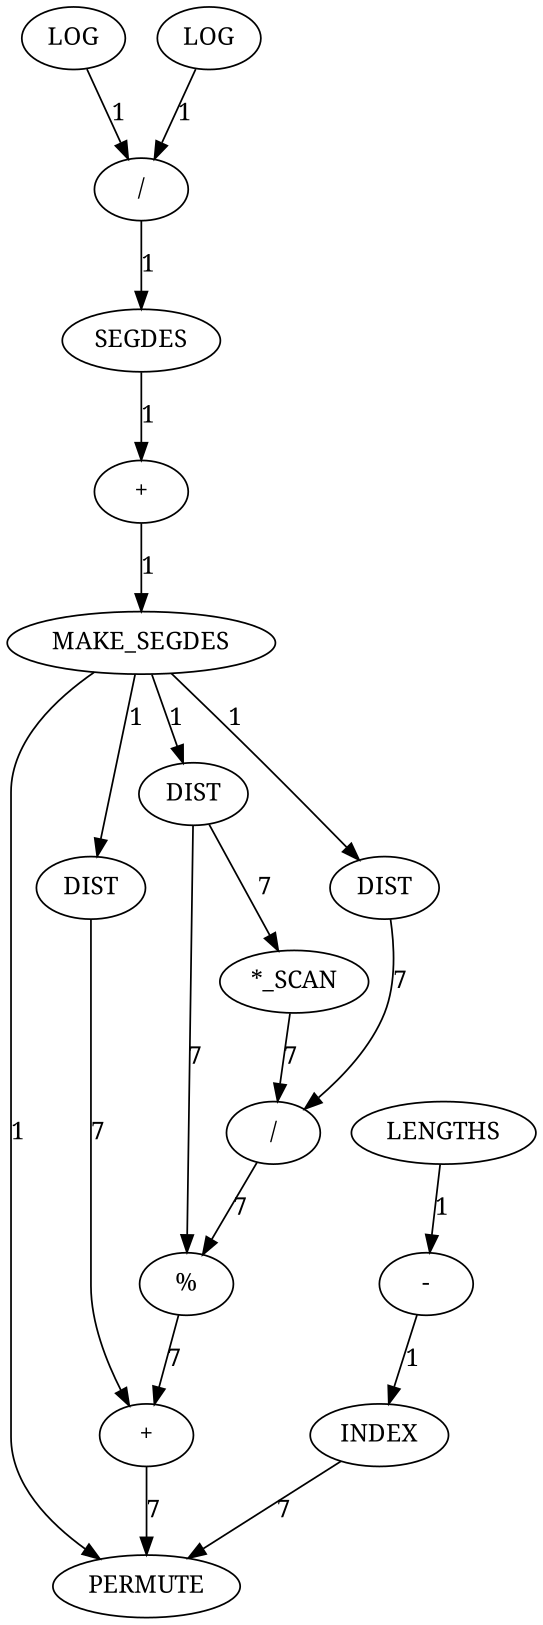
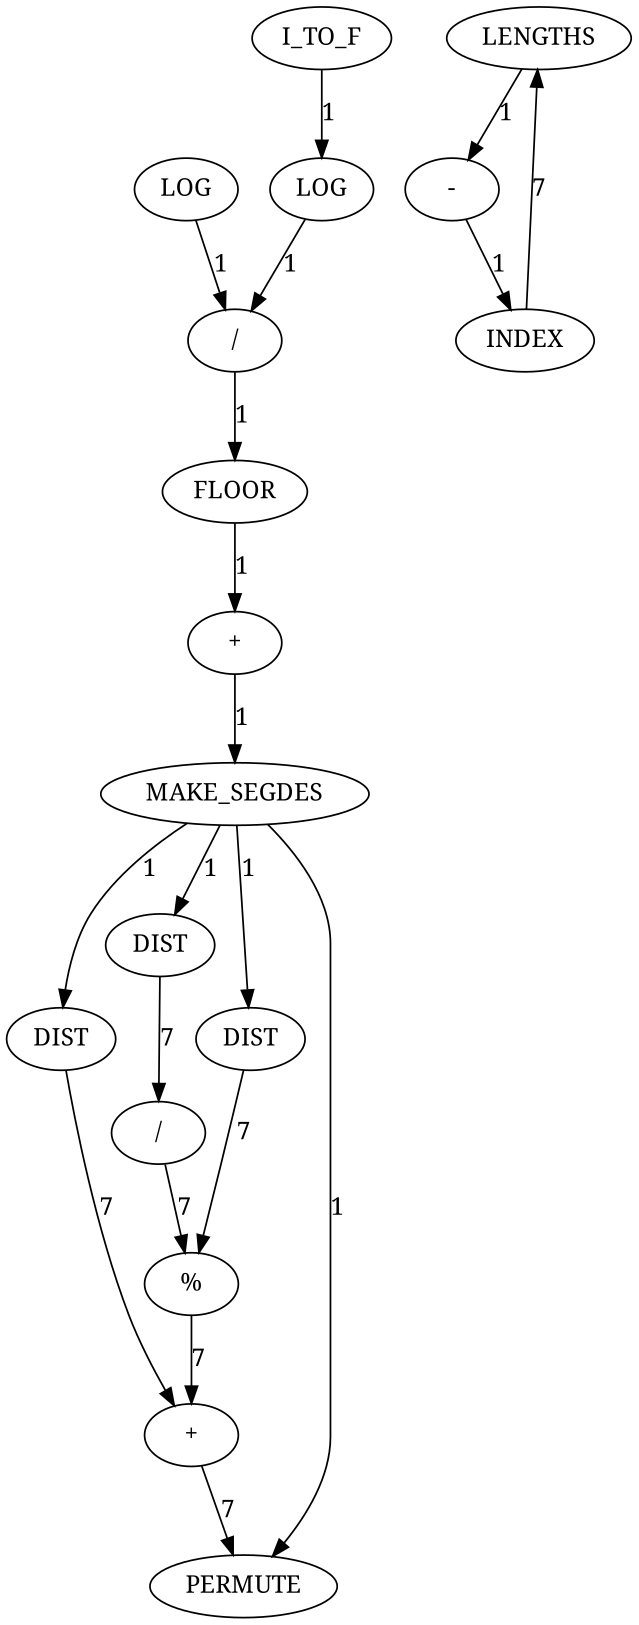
node "I_TO_F": added
node "SEGDES": label "SEGDES" -> "FLOOR"
node "*_SCAN": removed
edge "INDEX" -> "PERMUTE": now "INDEX" -> "LENGTHS"
